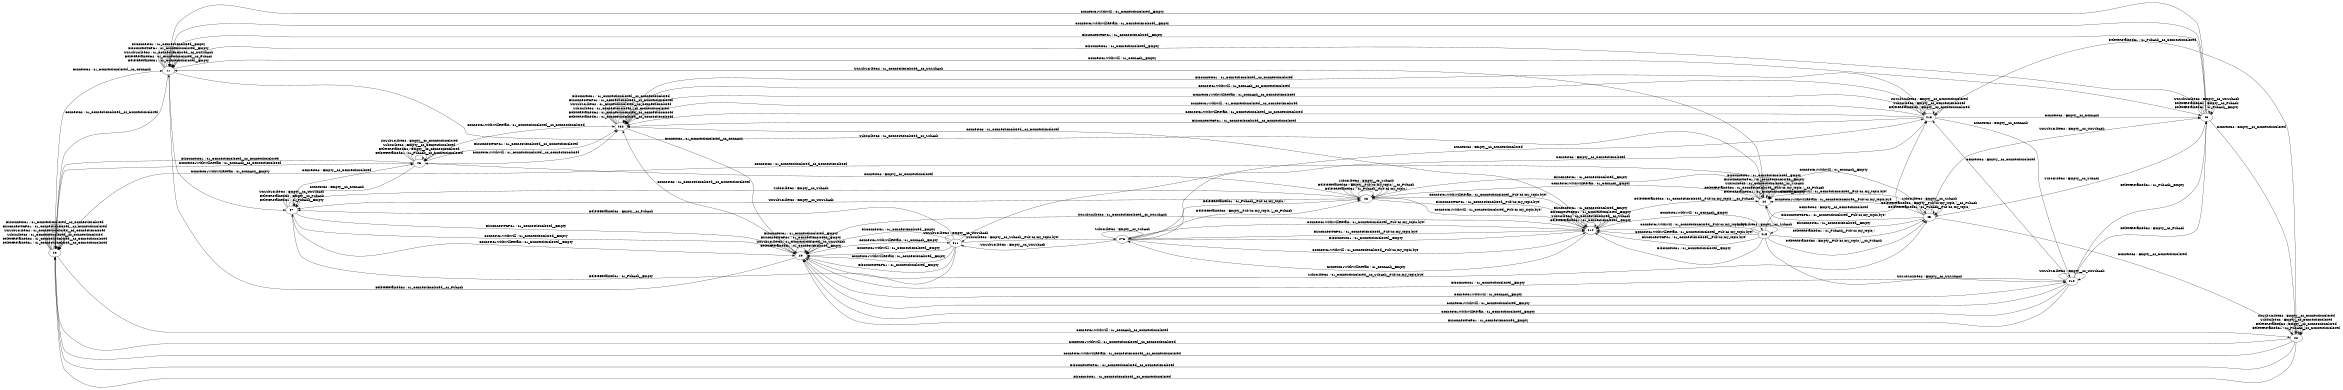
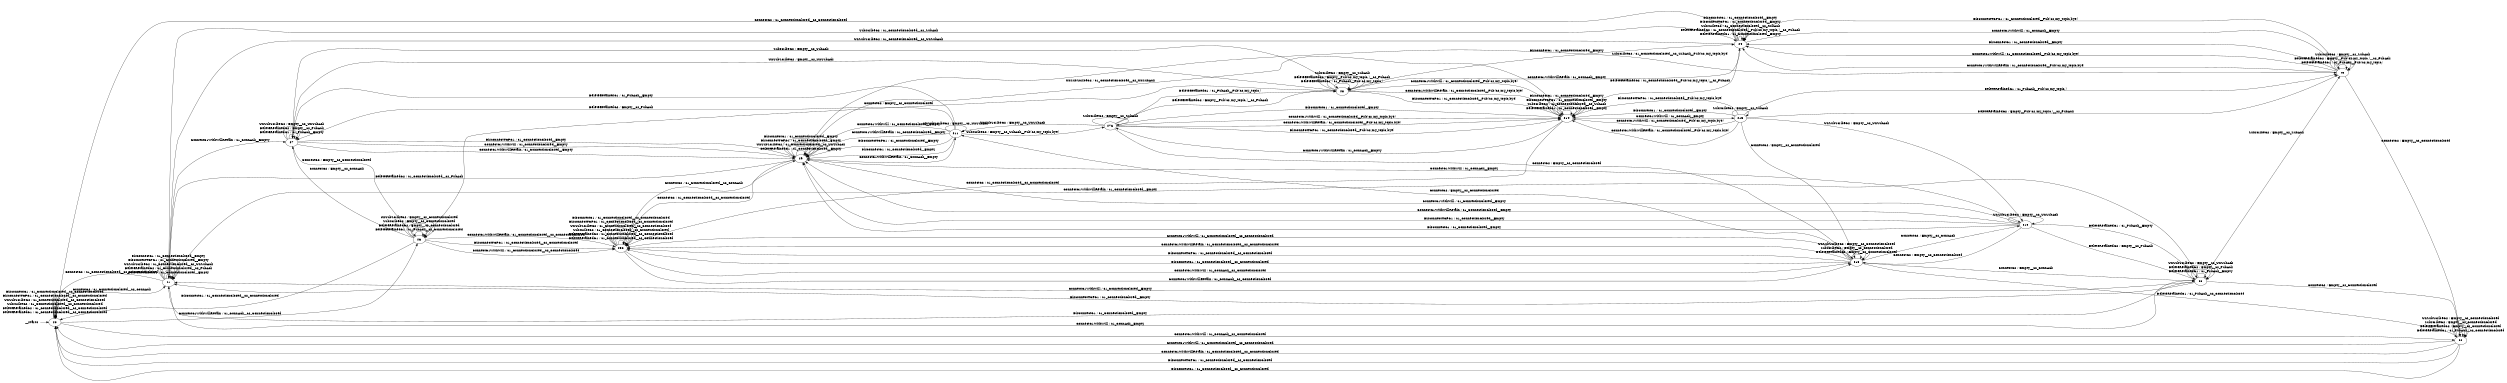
edge "s5" -> "s3": removed, label "UnSubScribeC2 / Empty__c2_UnSubAck"
edge "s11" -> "s13": reversed
node "__start0": added
